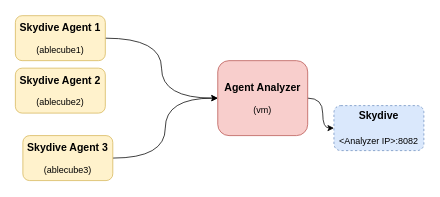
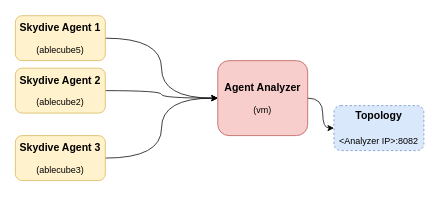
node "Skydive Agent 1 (ablecube1)": label "Skydive Agent 1 (ablecube1)" -> "Skydive Agent 1 (ablecube5)"
edge "Skydive Agent 2 (ablecube2)" -> "Agent Analyzer (vm)": added
node "Skydive <Analyzer IP>:8082": label "Skydive <Analyzer IP>:8082" -> "Topology <Analyzer IP>:8082"
node "Skydive Agent 3 (ablecube3)": moved (68, 158) -> (60, 158)
